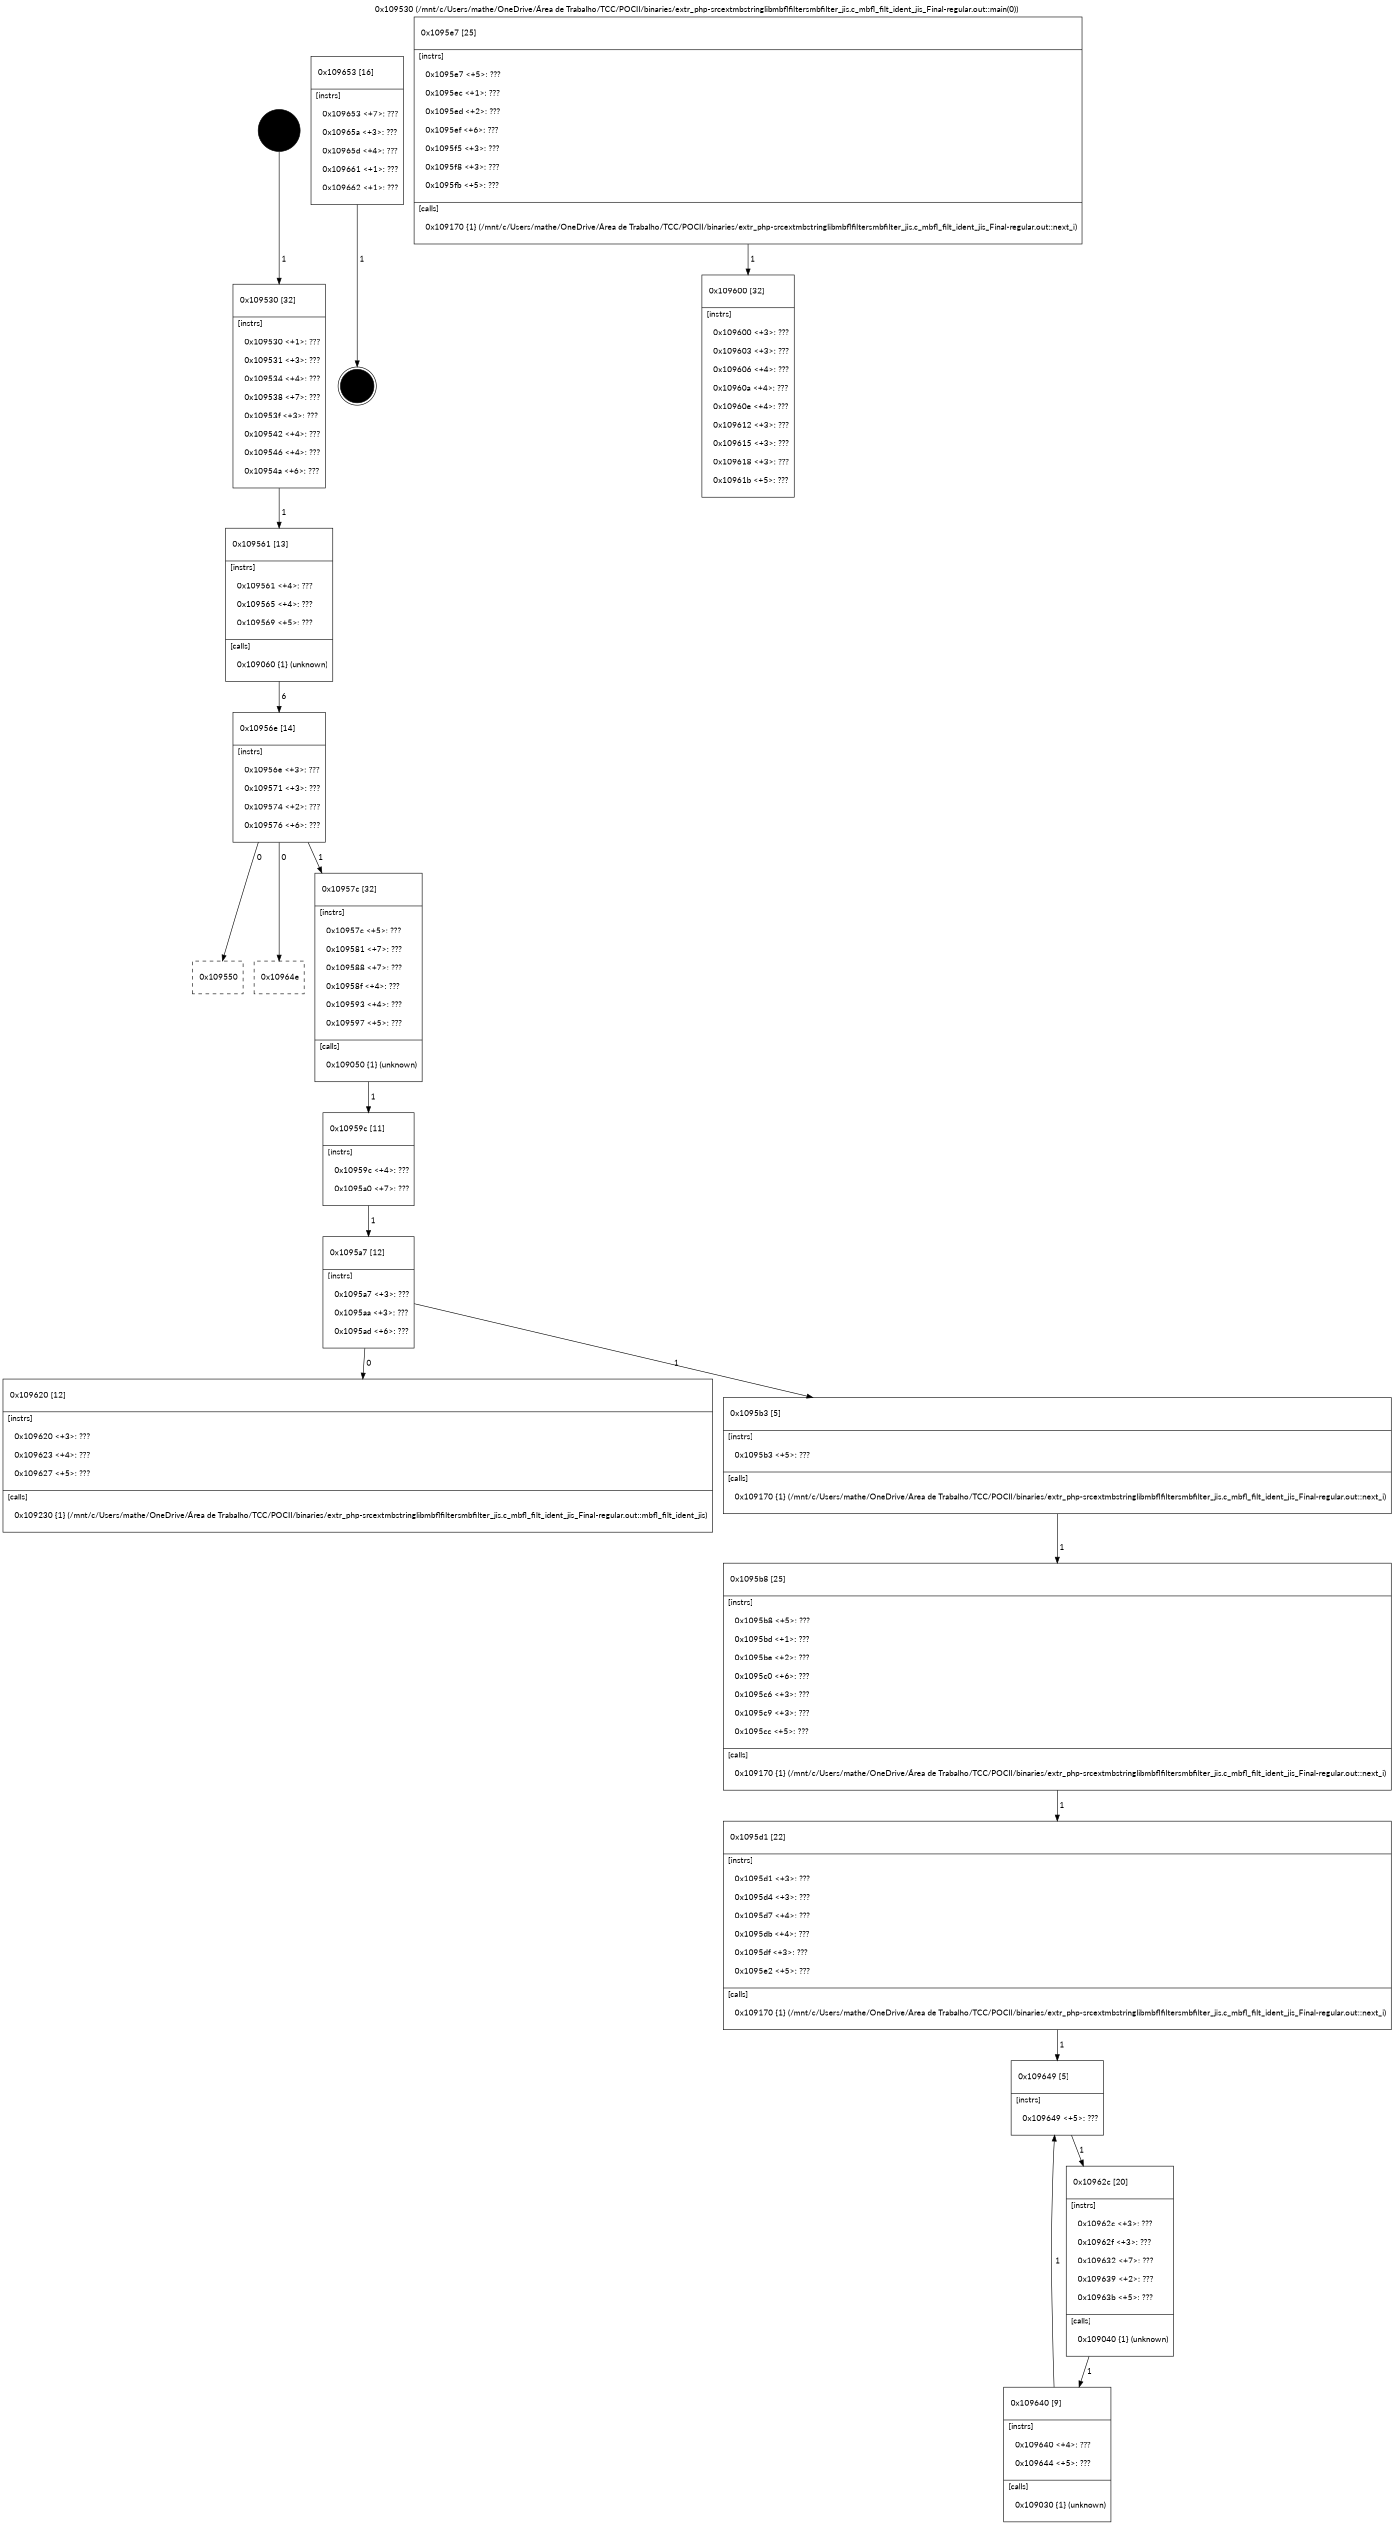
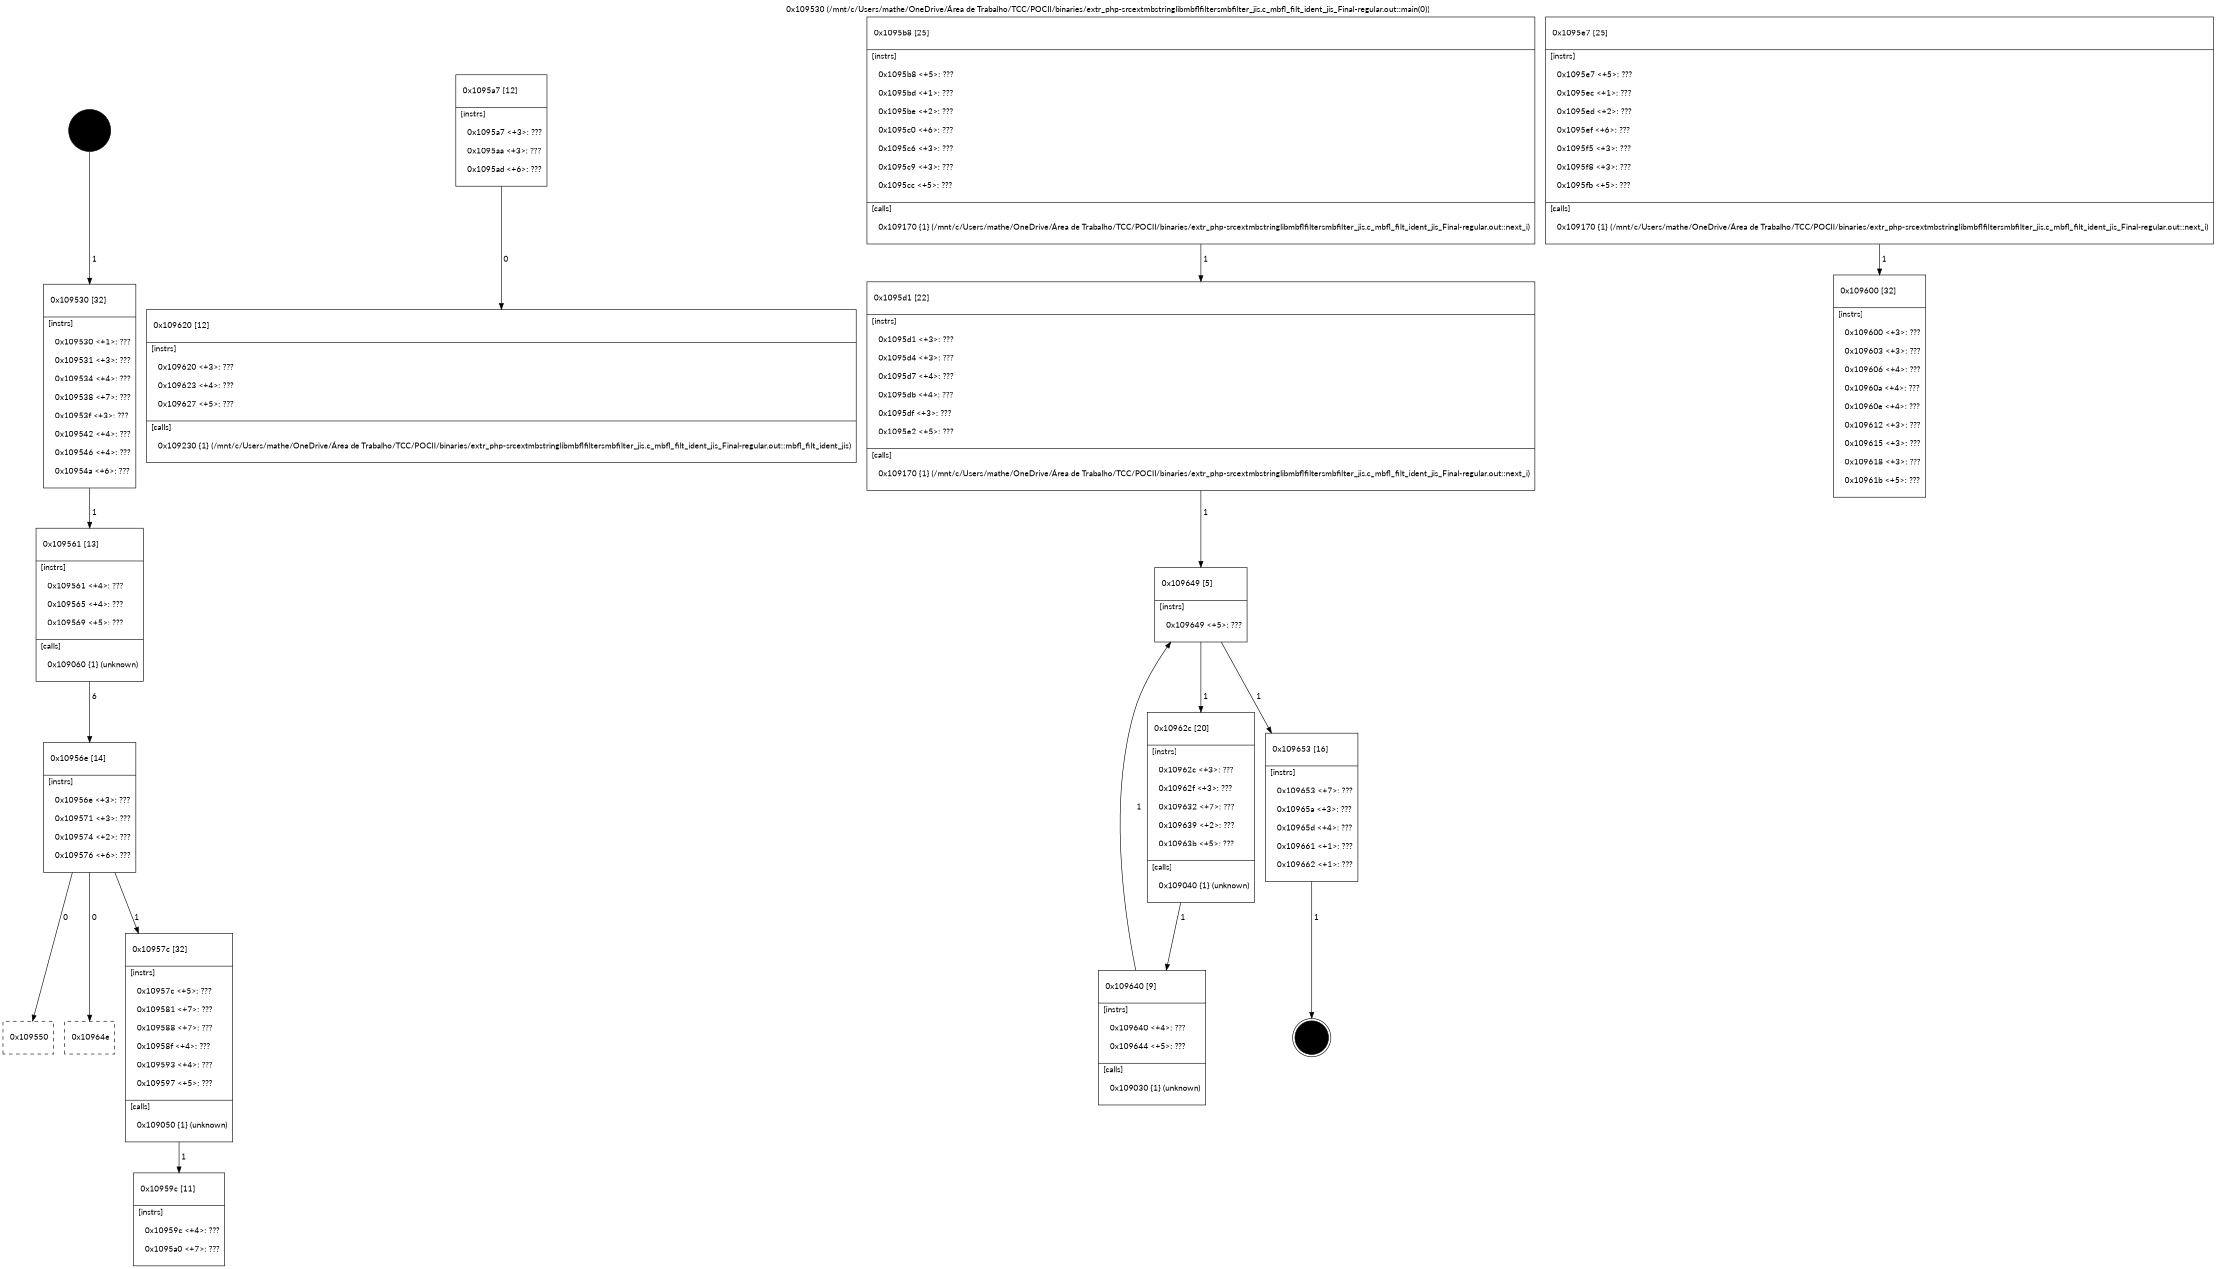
edge "0x109649 [5]" -> "0x109653 [16]": added, label "1"
edge "0x10959c [11]" -> "0x1095a7 [12]": removed, label "1"
node "0x1095b3 [5]": removed
